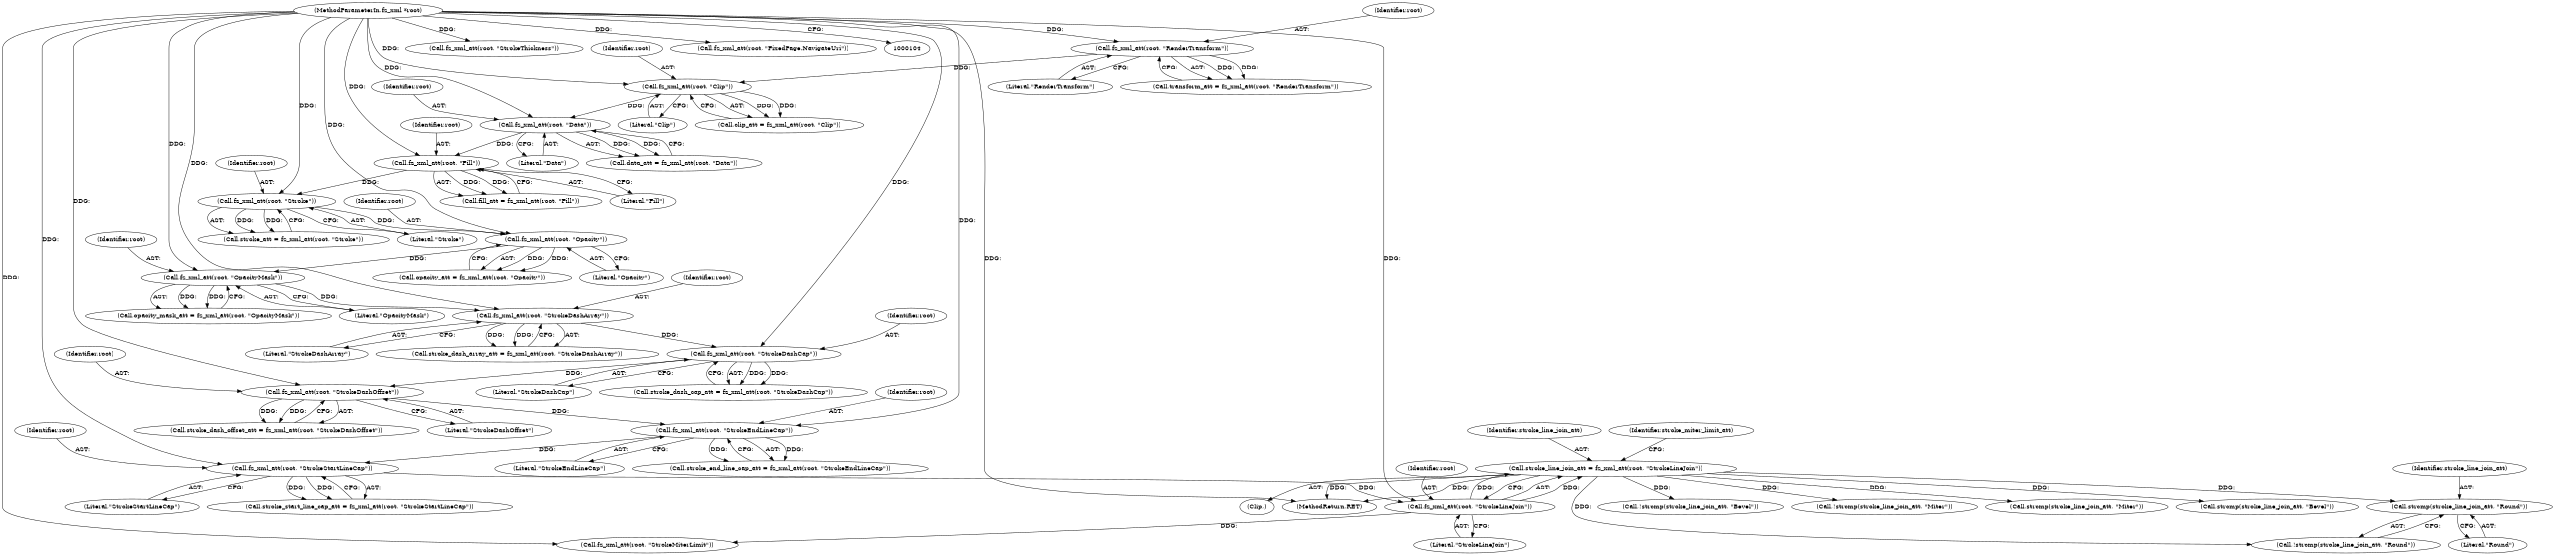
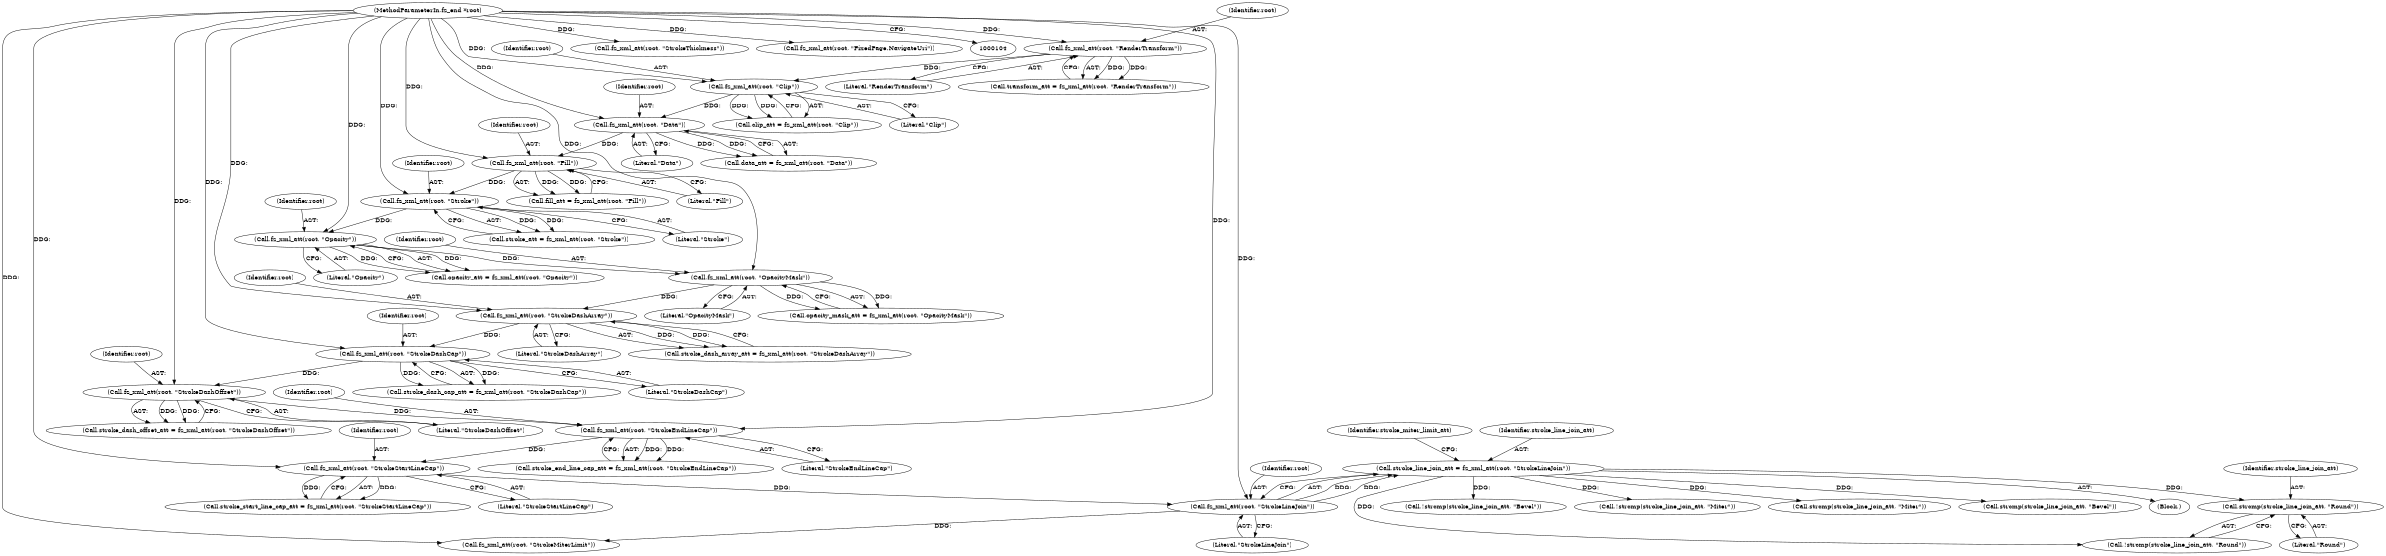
node "(MethodParameterIn,fz_xml *root)": label "(MethodParameterIn,fz_xml *root)" -> "(MethodParameterIn,fz_end *root)"
node "(Clip,)": label "(Clip,)" -> "(Block,)"
node "(MethodReturn,RET)": removed
